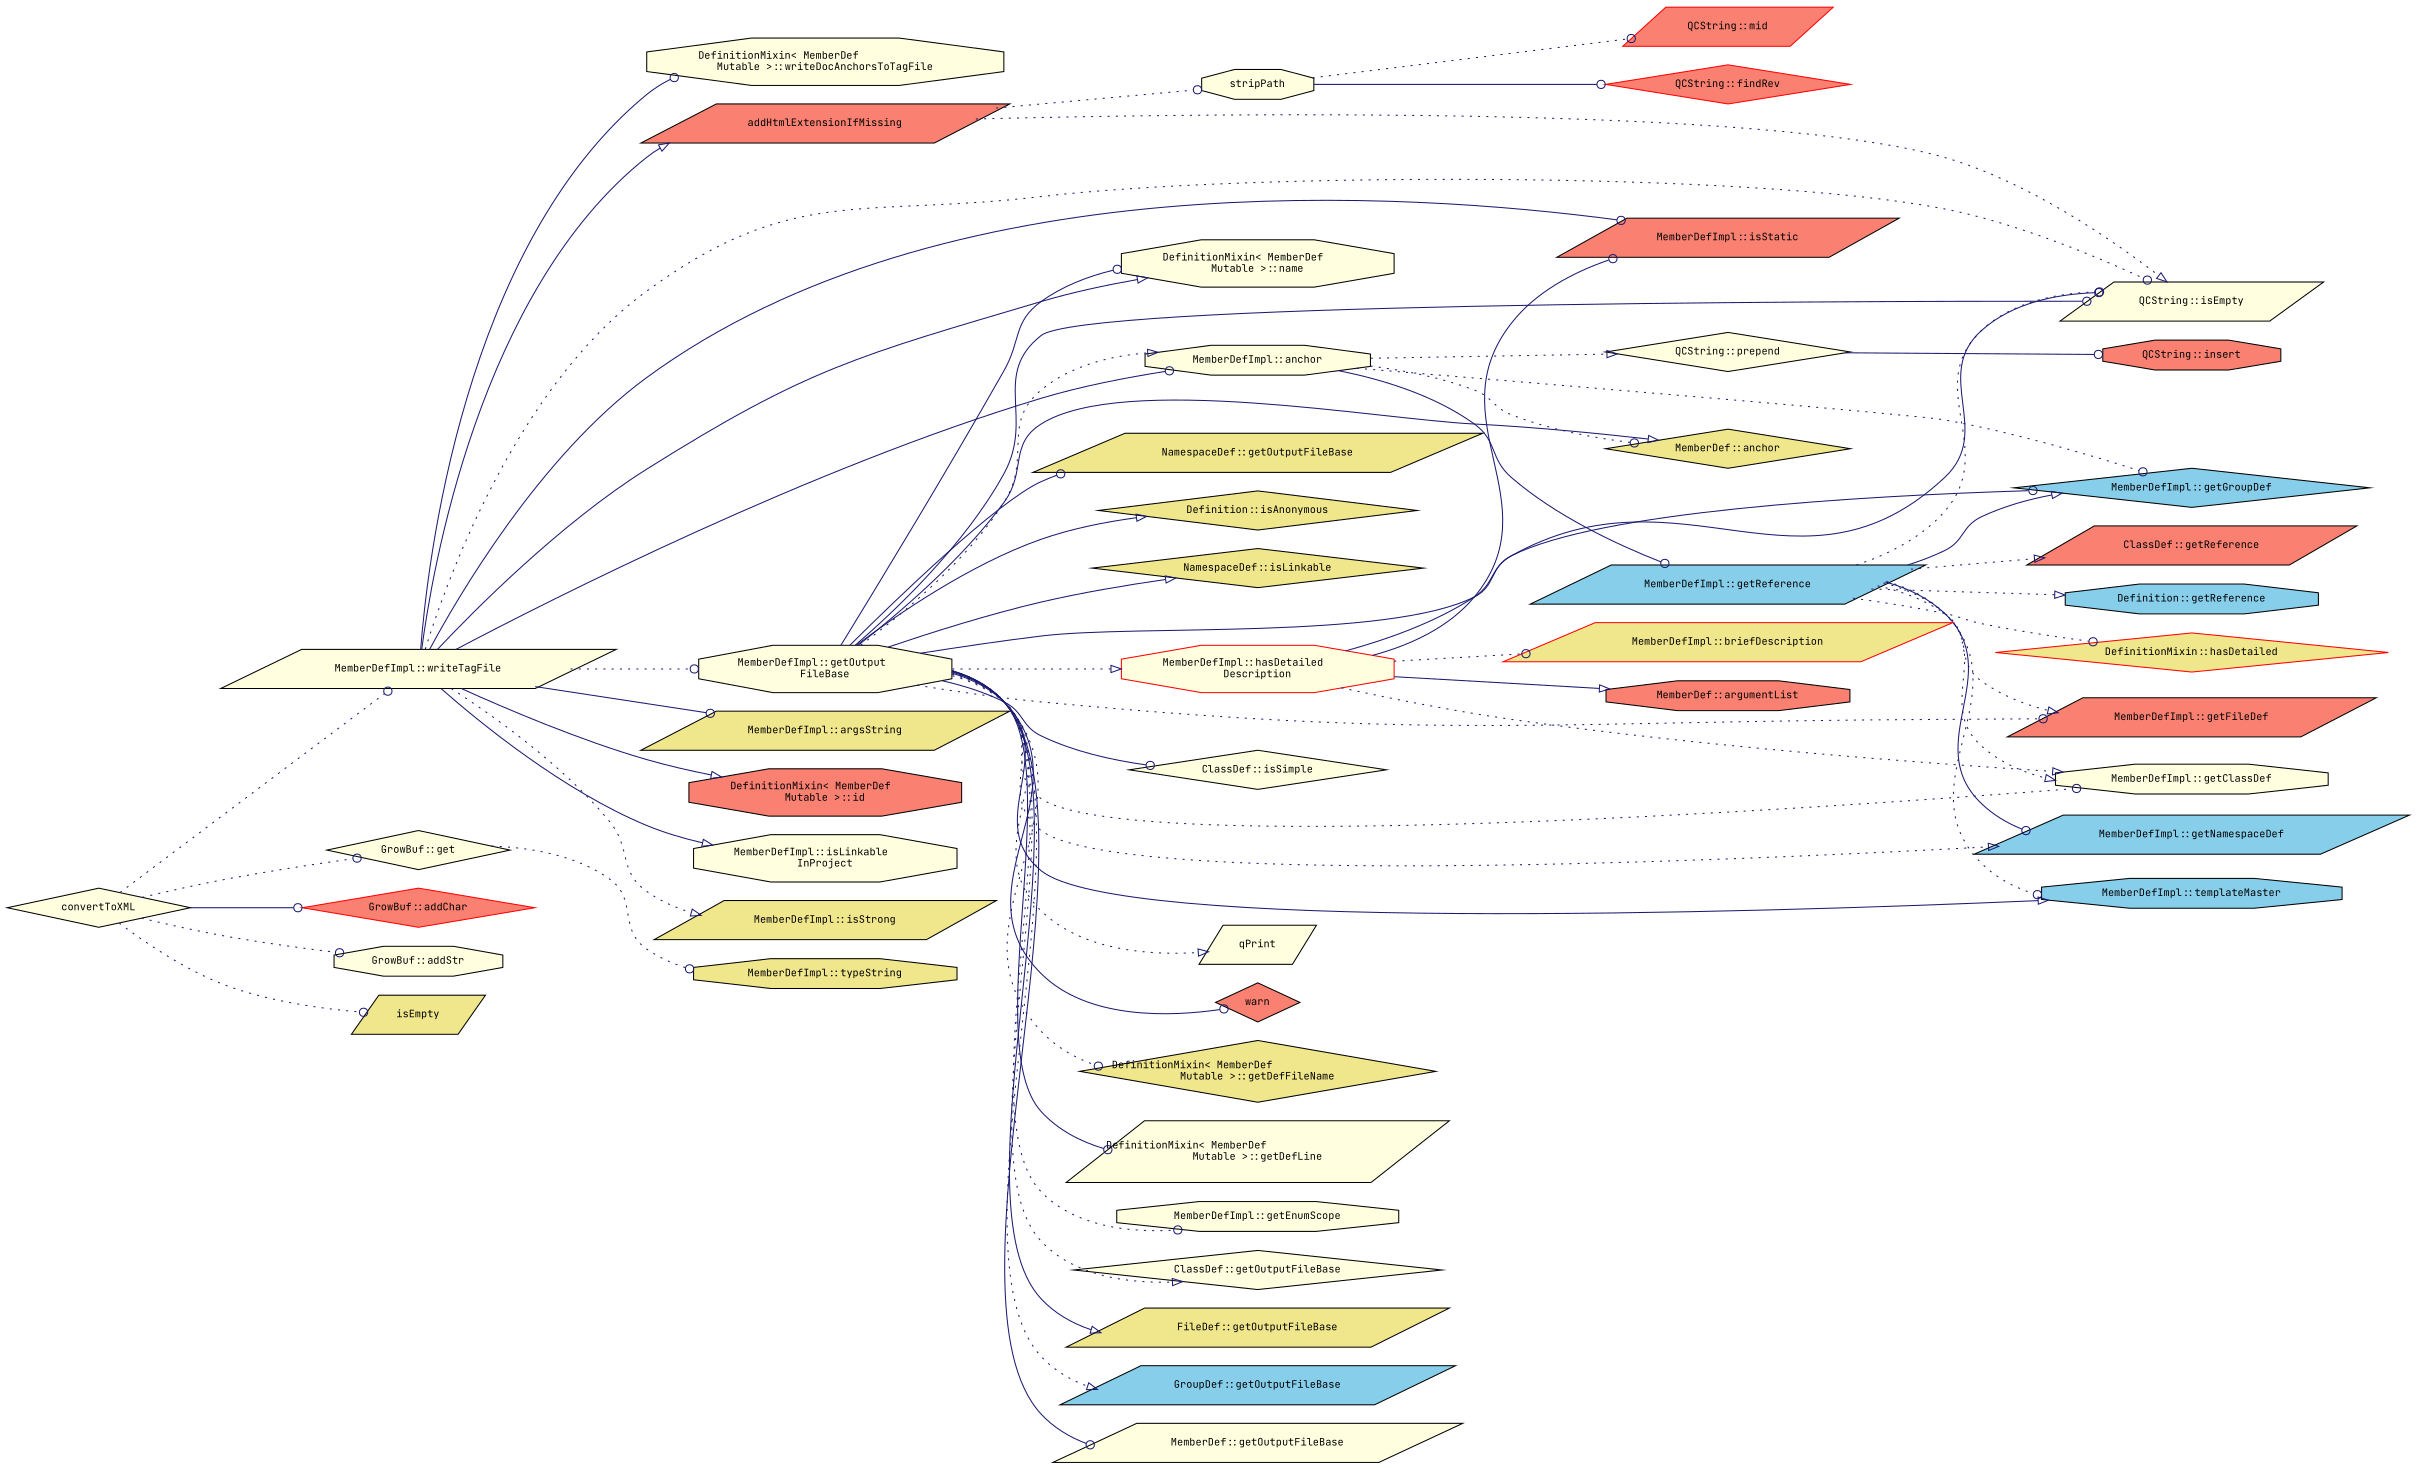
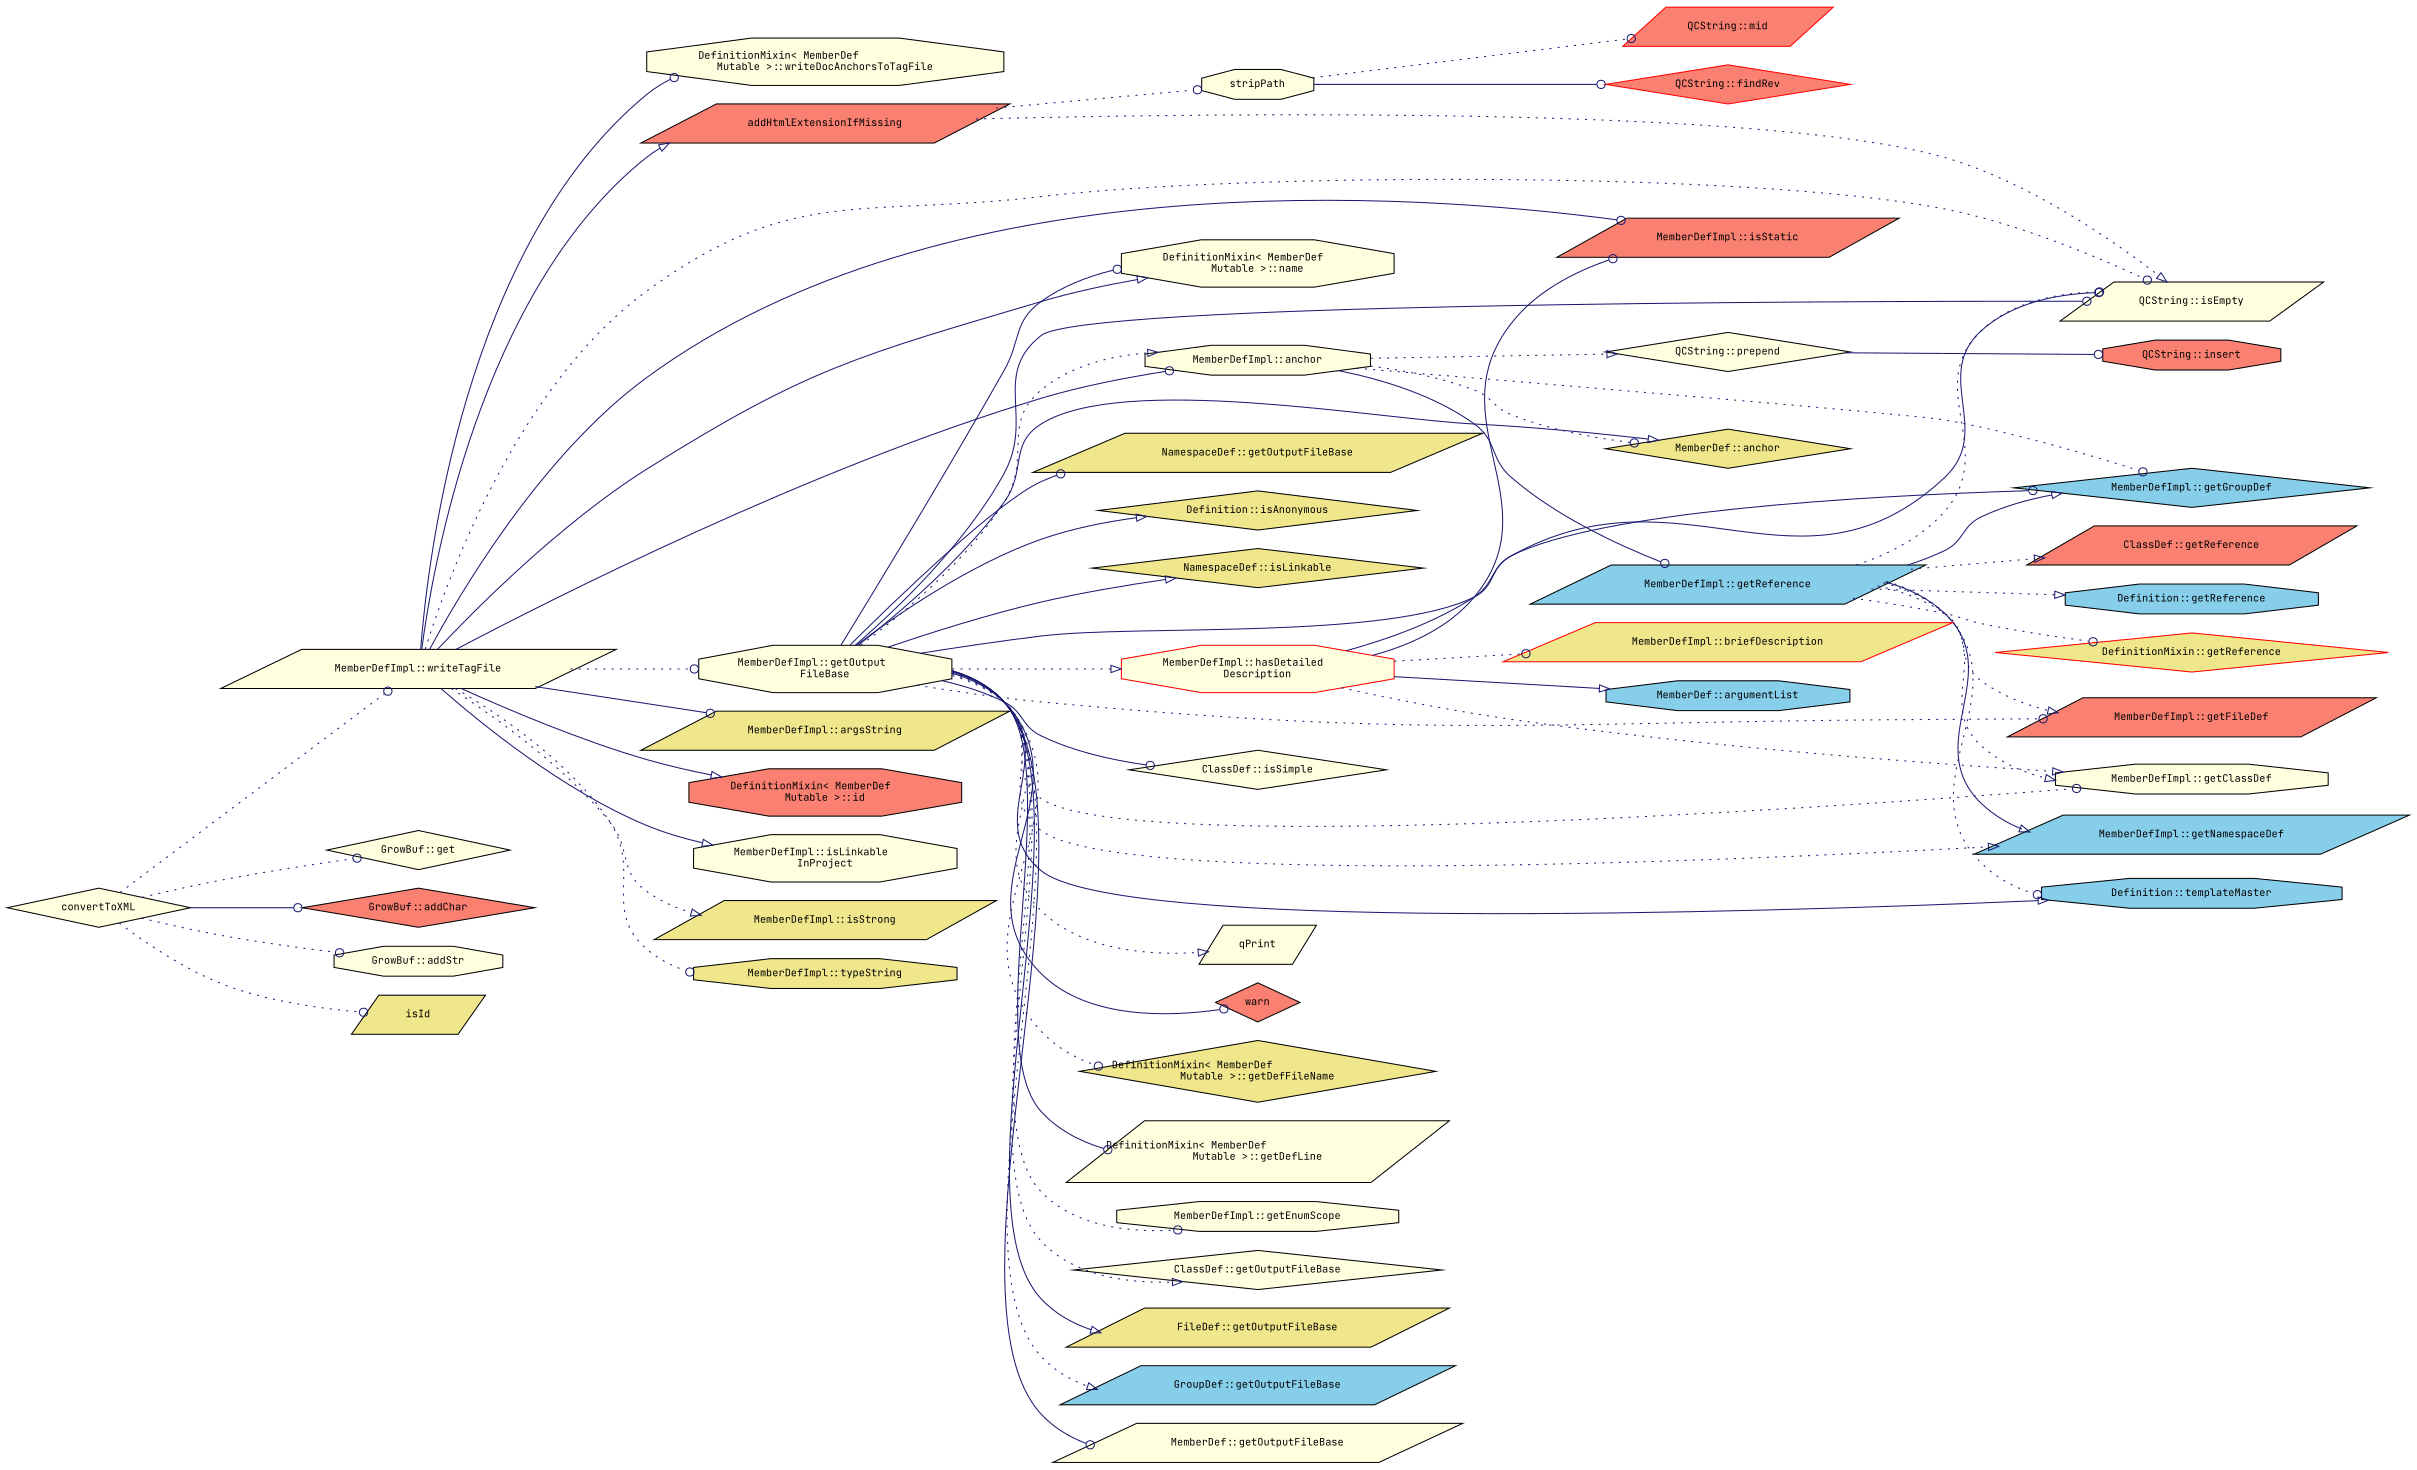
node "DefinitionMixin::hasDetailed": label "DefinitionMixin::hasDetailed" -> "DefinitionMixin::getReference"
node "MemberDef::argumentList": fillcolor salmon -> skyblue
edge "MemberDefImpl::getReference" -> "MemberDefImpl::getNamespaceDef": arrowhead odot -> onormal
edge "GrowBuf::get" -> "MemberDefImpl::typeString": now "MemberDefImpl::writeTagFile" -> "MemberDefImpl::typeString"
node "MemberDefImpl::templateMaster": label "MemberDefImpl::templateMaster" -> "Definition::templateMaster"
node "GrowBuf::addChar": color red -> black
node "isEmpty": label "isEmpty" -> "isId"
